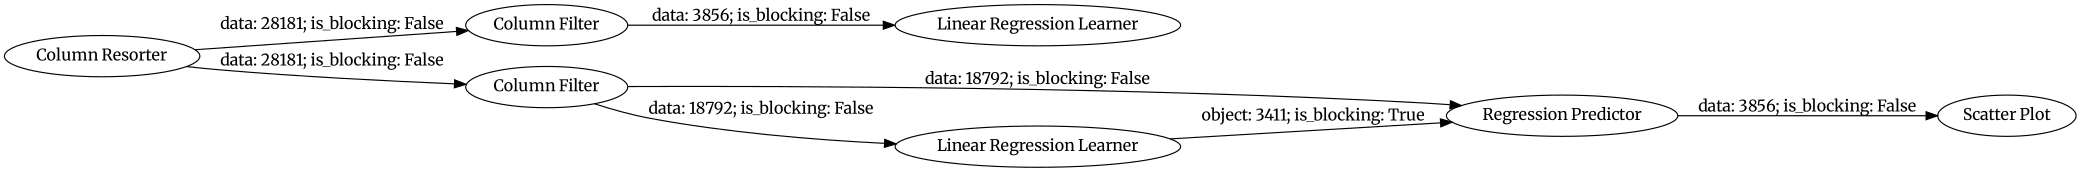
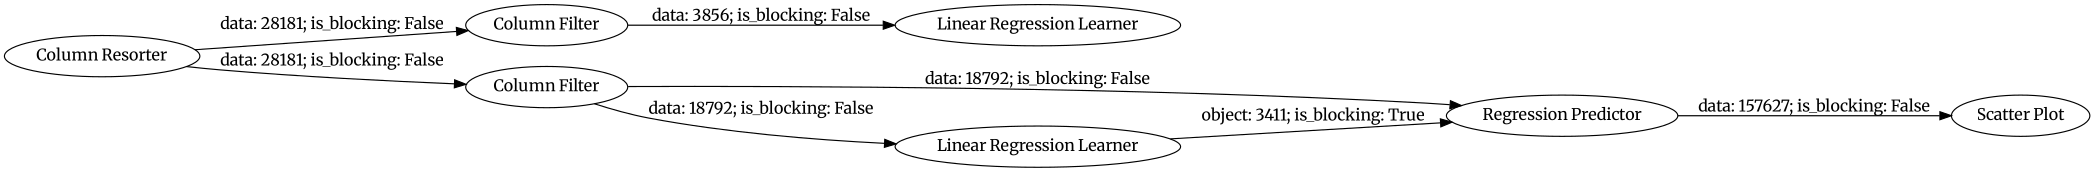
edge "Regression Predictor" -> "Scatter Plot": label "data: 3856; is_blocking: False" -> "data: 157627; is_blocking: False"
